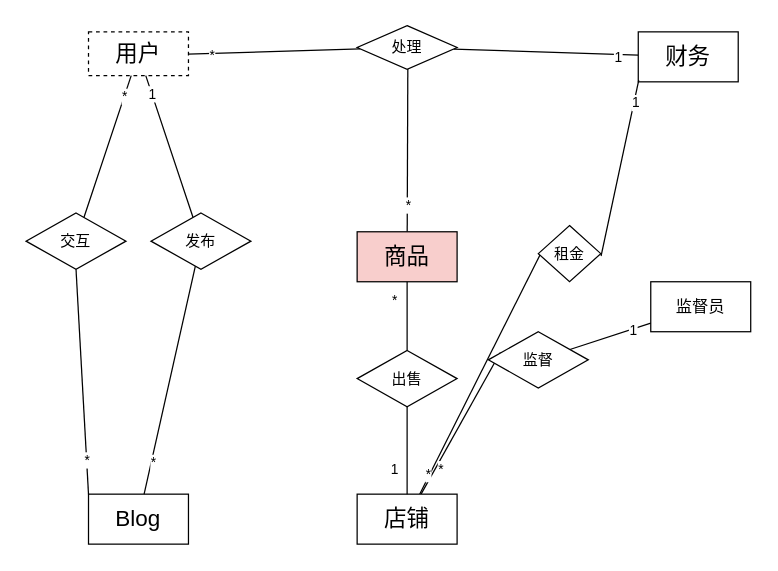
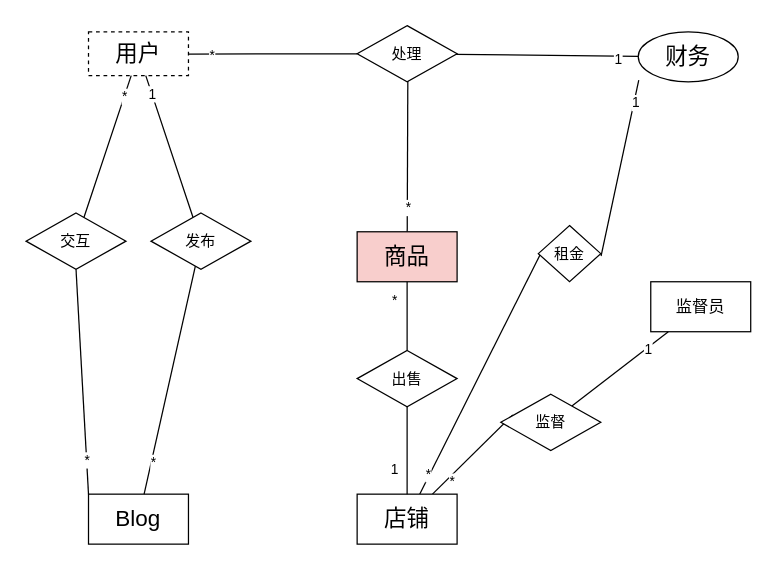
node "处理": size 100x44 -> 100x56
node "财务": shape rectangle -> ellipse
node "监督": moved (538, 360) -> (551, 423)
